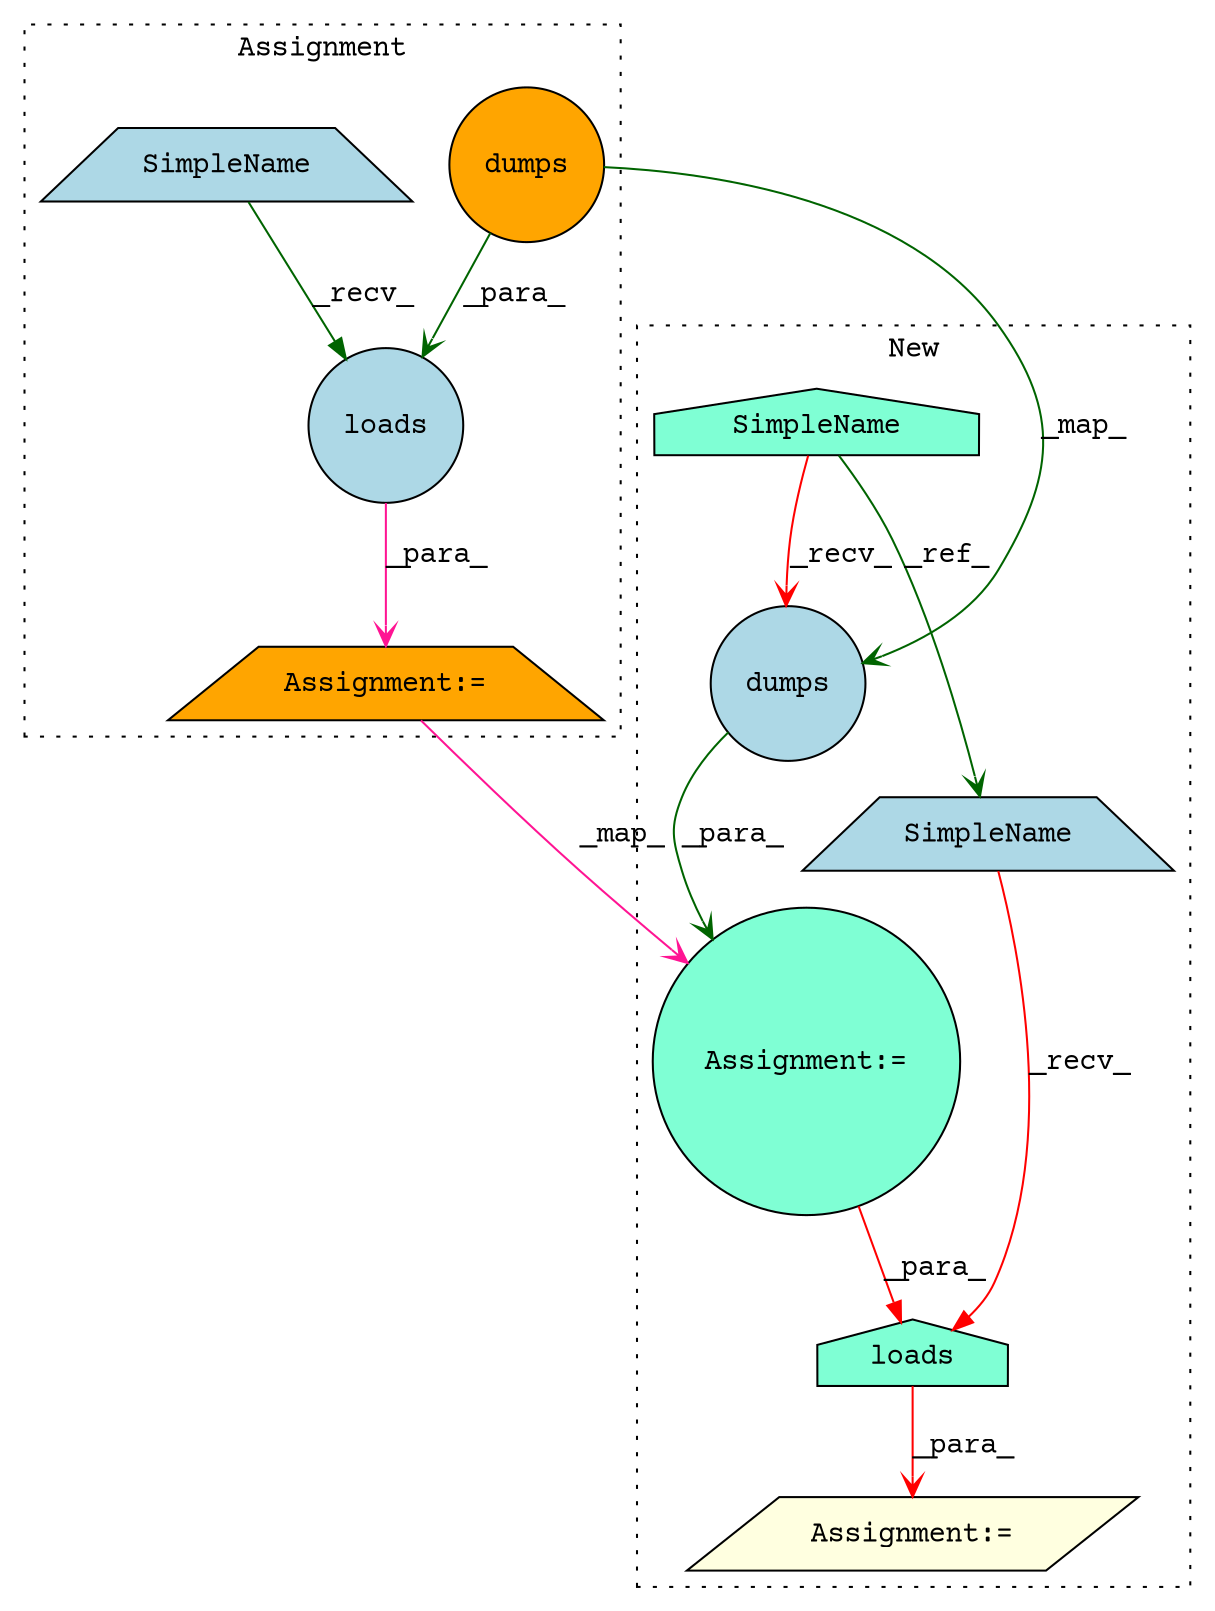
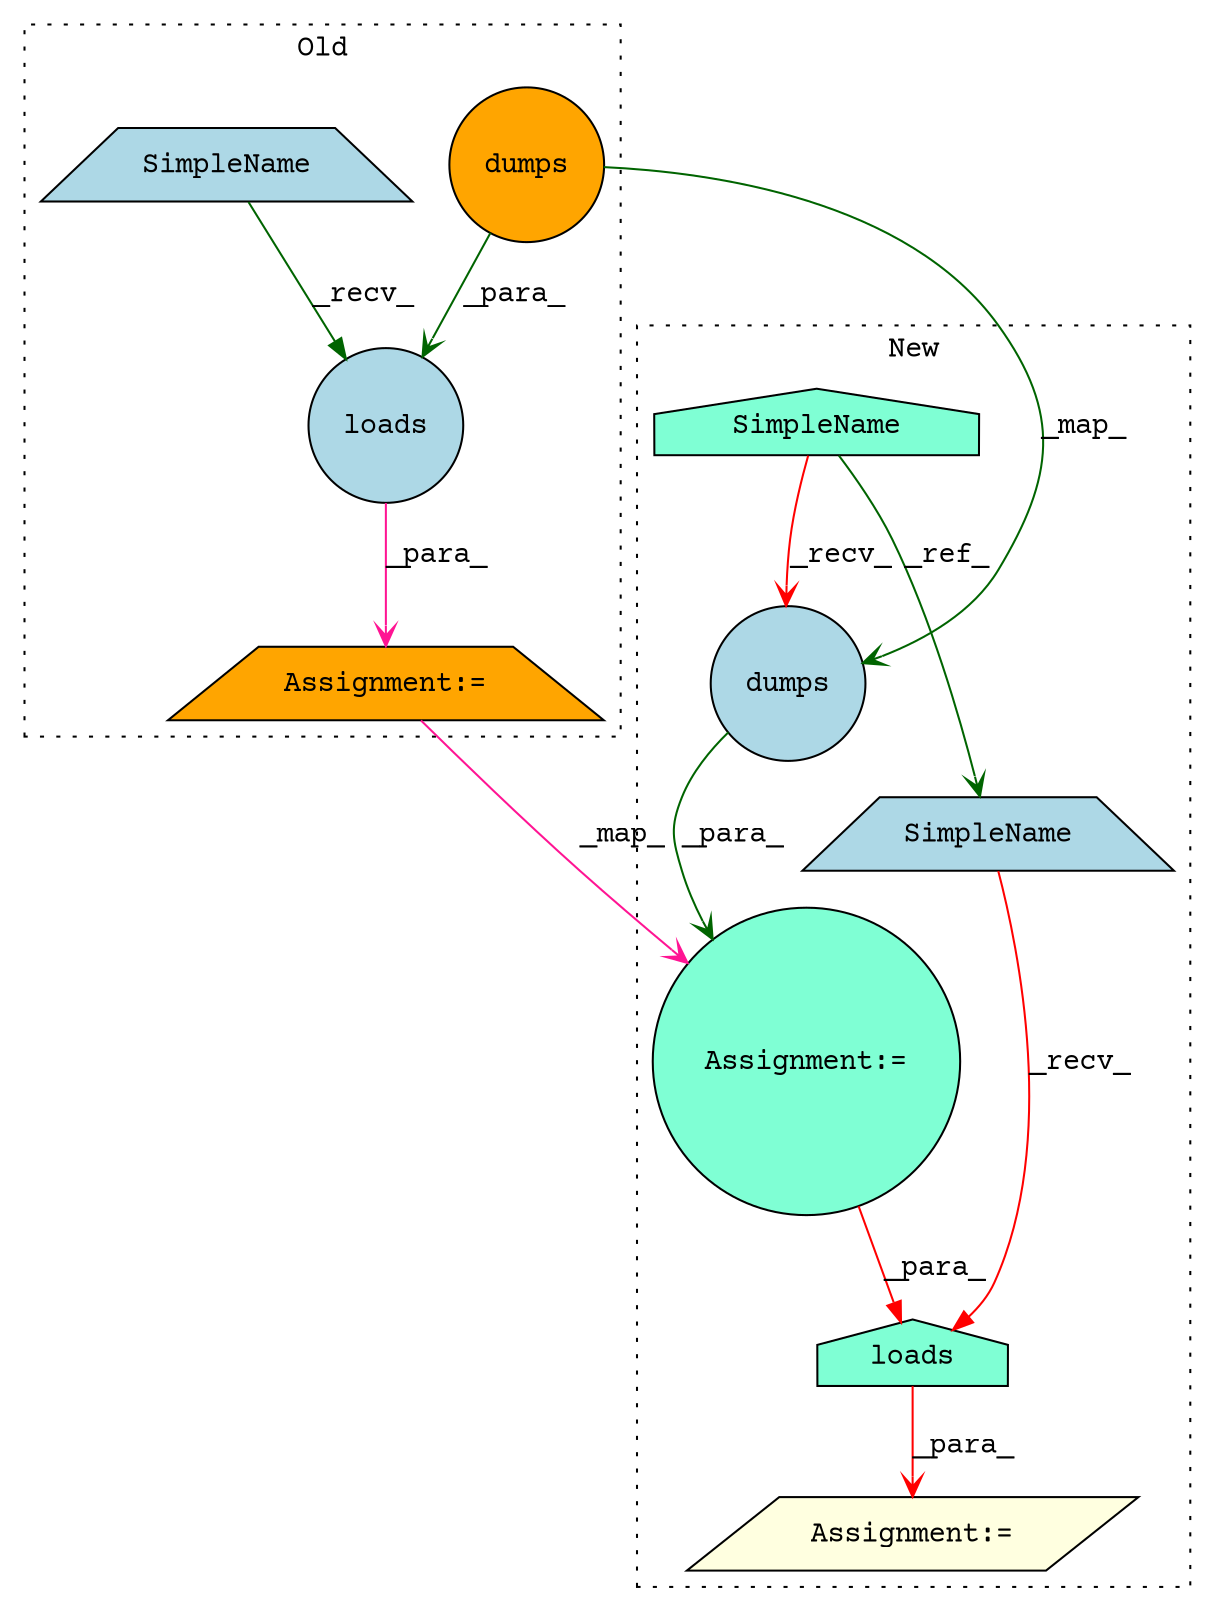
cluster "Assignment": label "Assignment" -> "Old"
